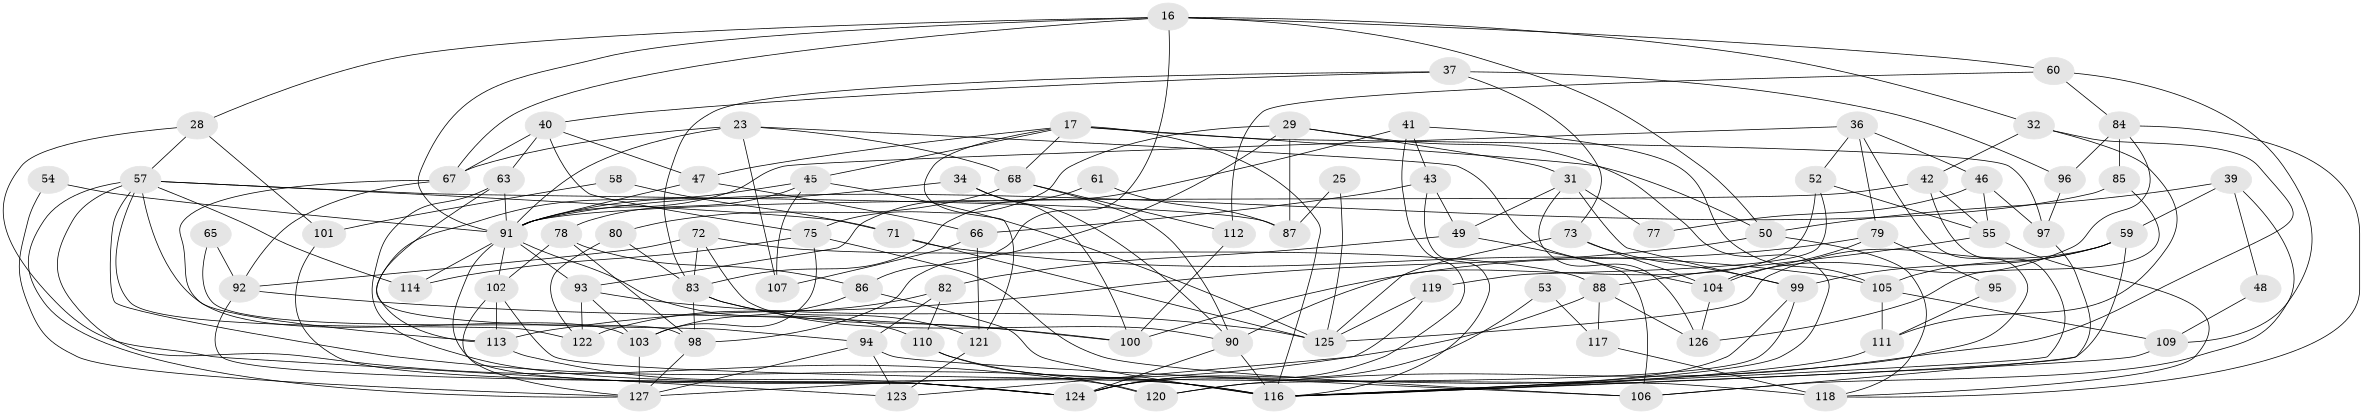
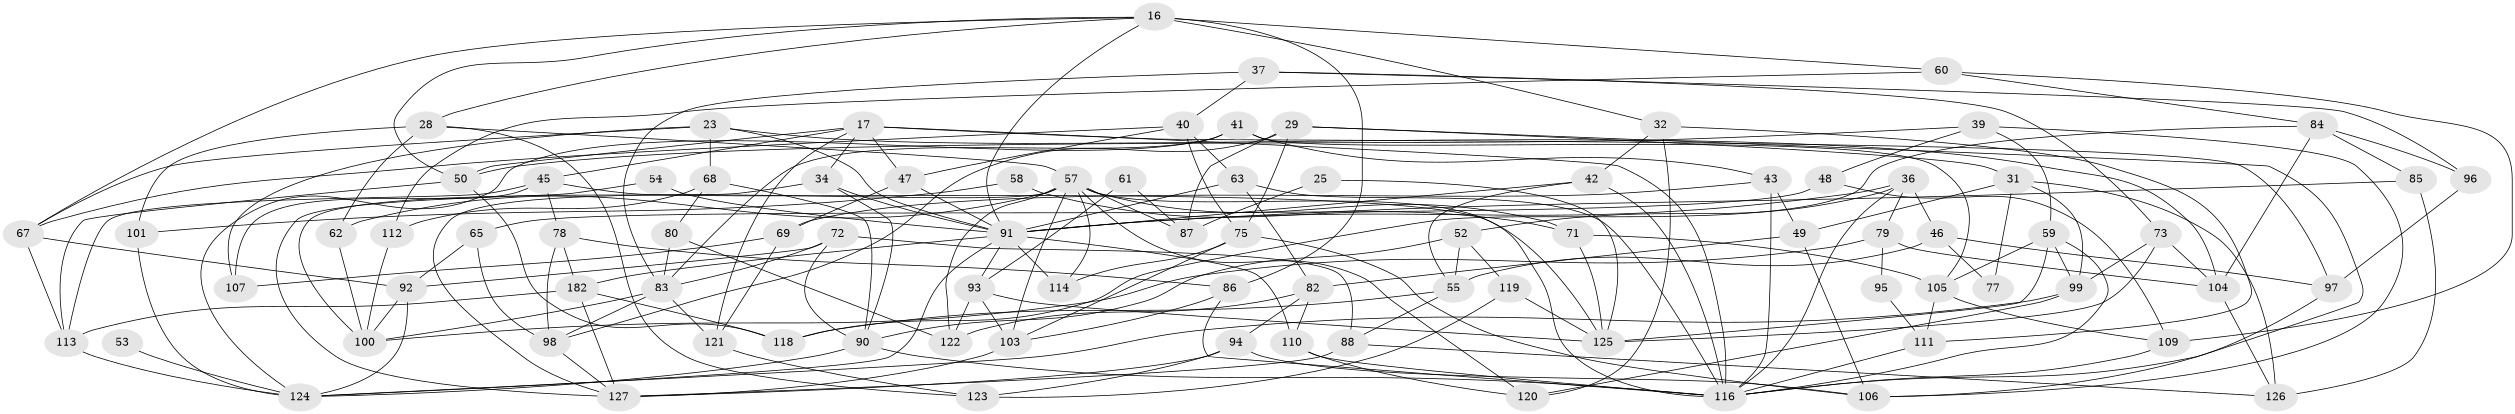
edge "17" -- "68": now "17" -- "34"
edge "48" -- "65": added
node "62": added
node "66": label "66" -> "69"
node "102": label "102" -> "182"
edge "63" -- "94": now "63" -- "82"
node "117": removed
